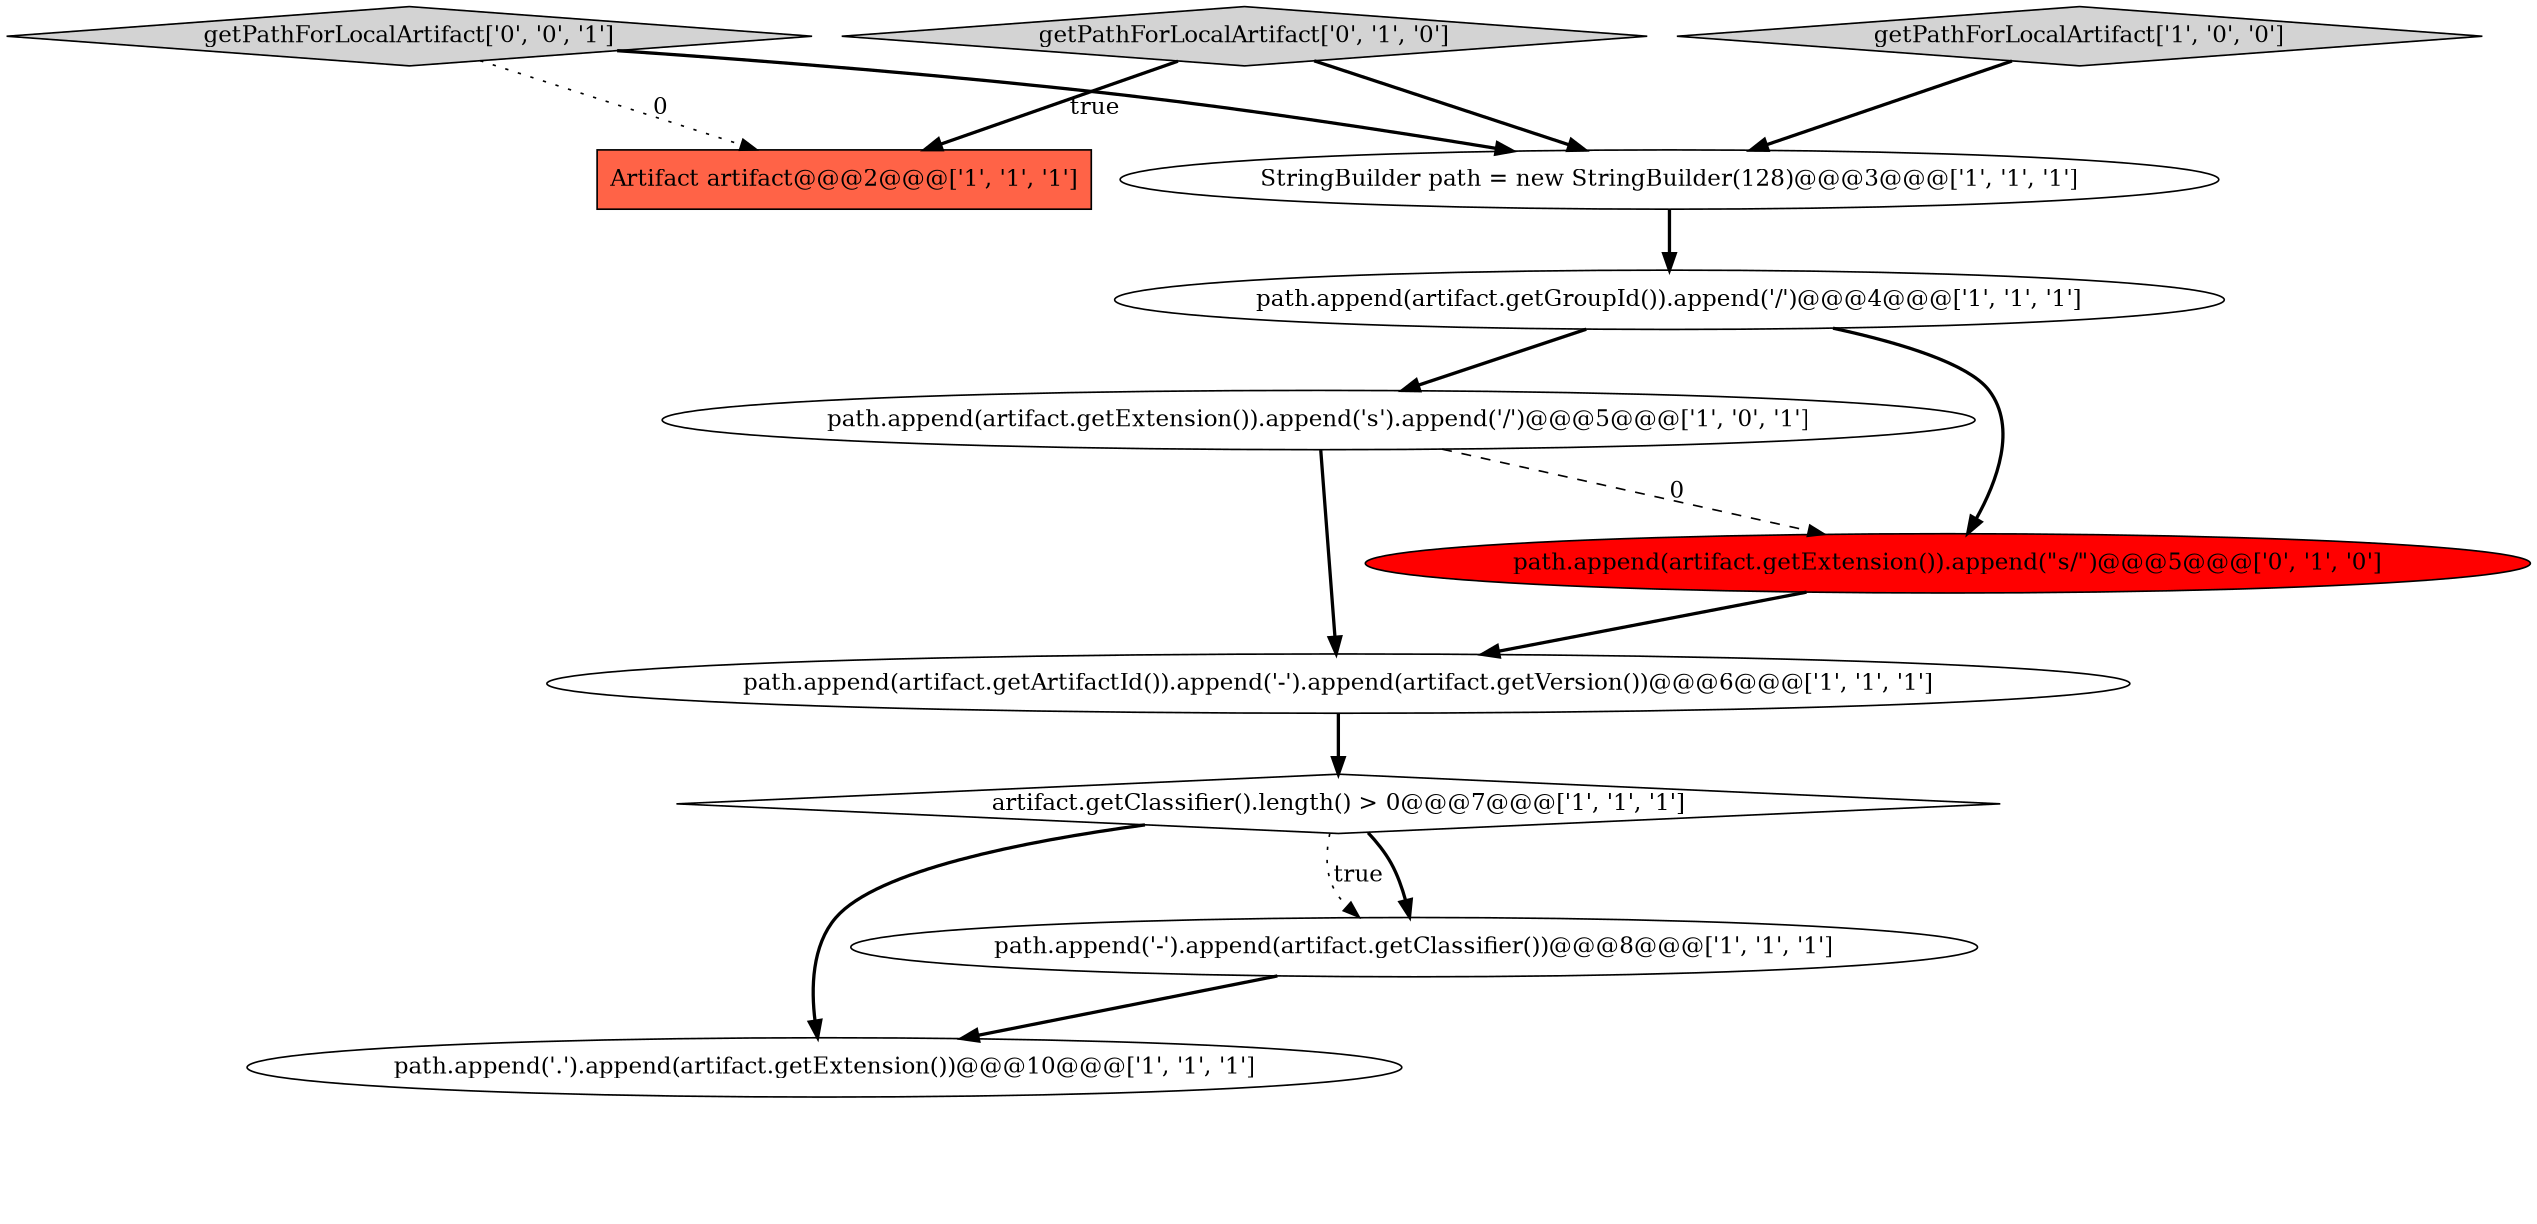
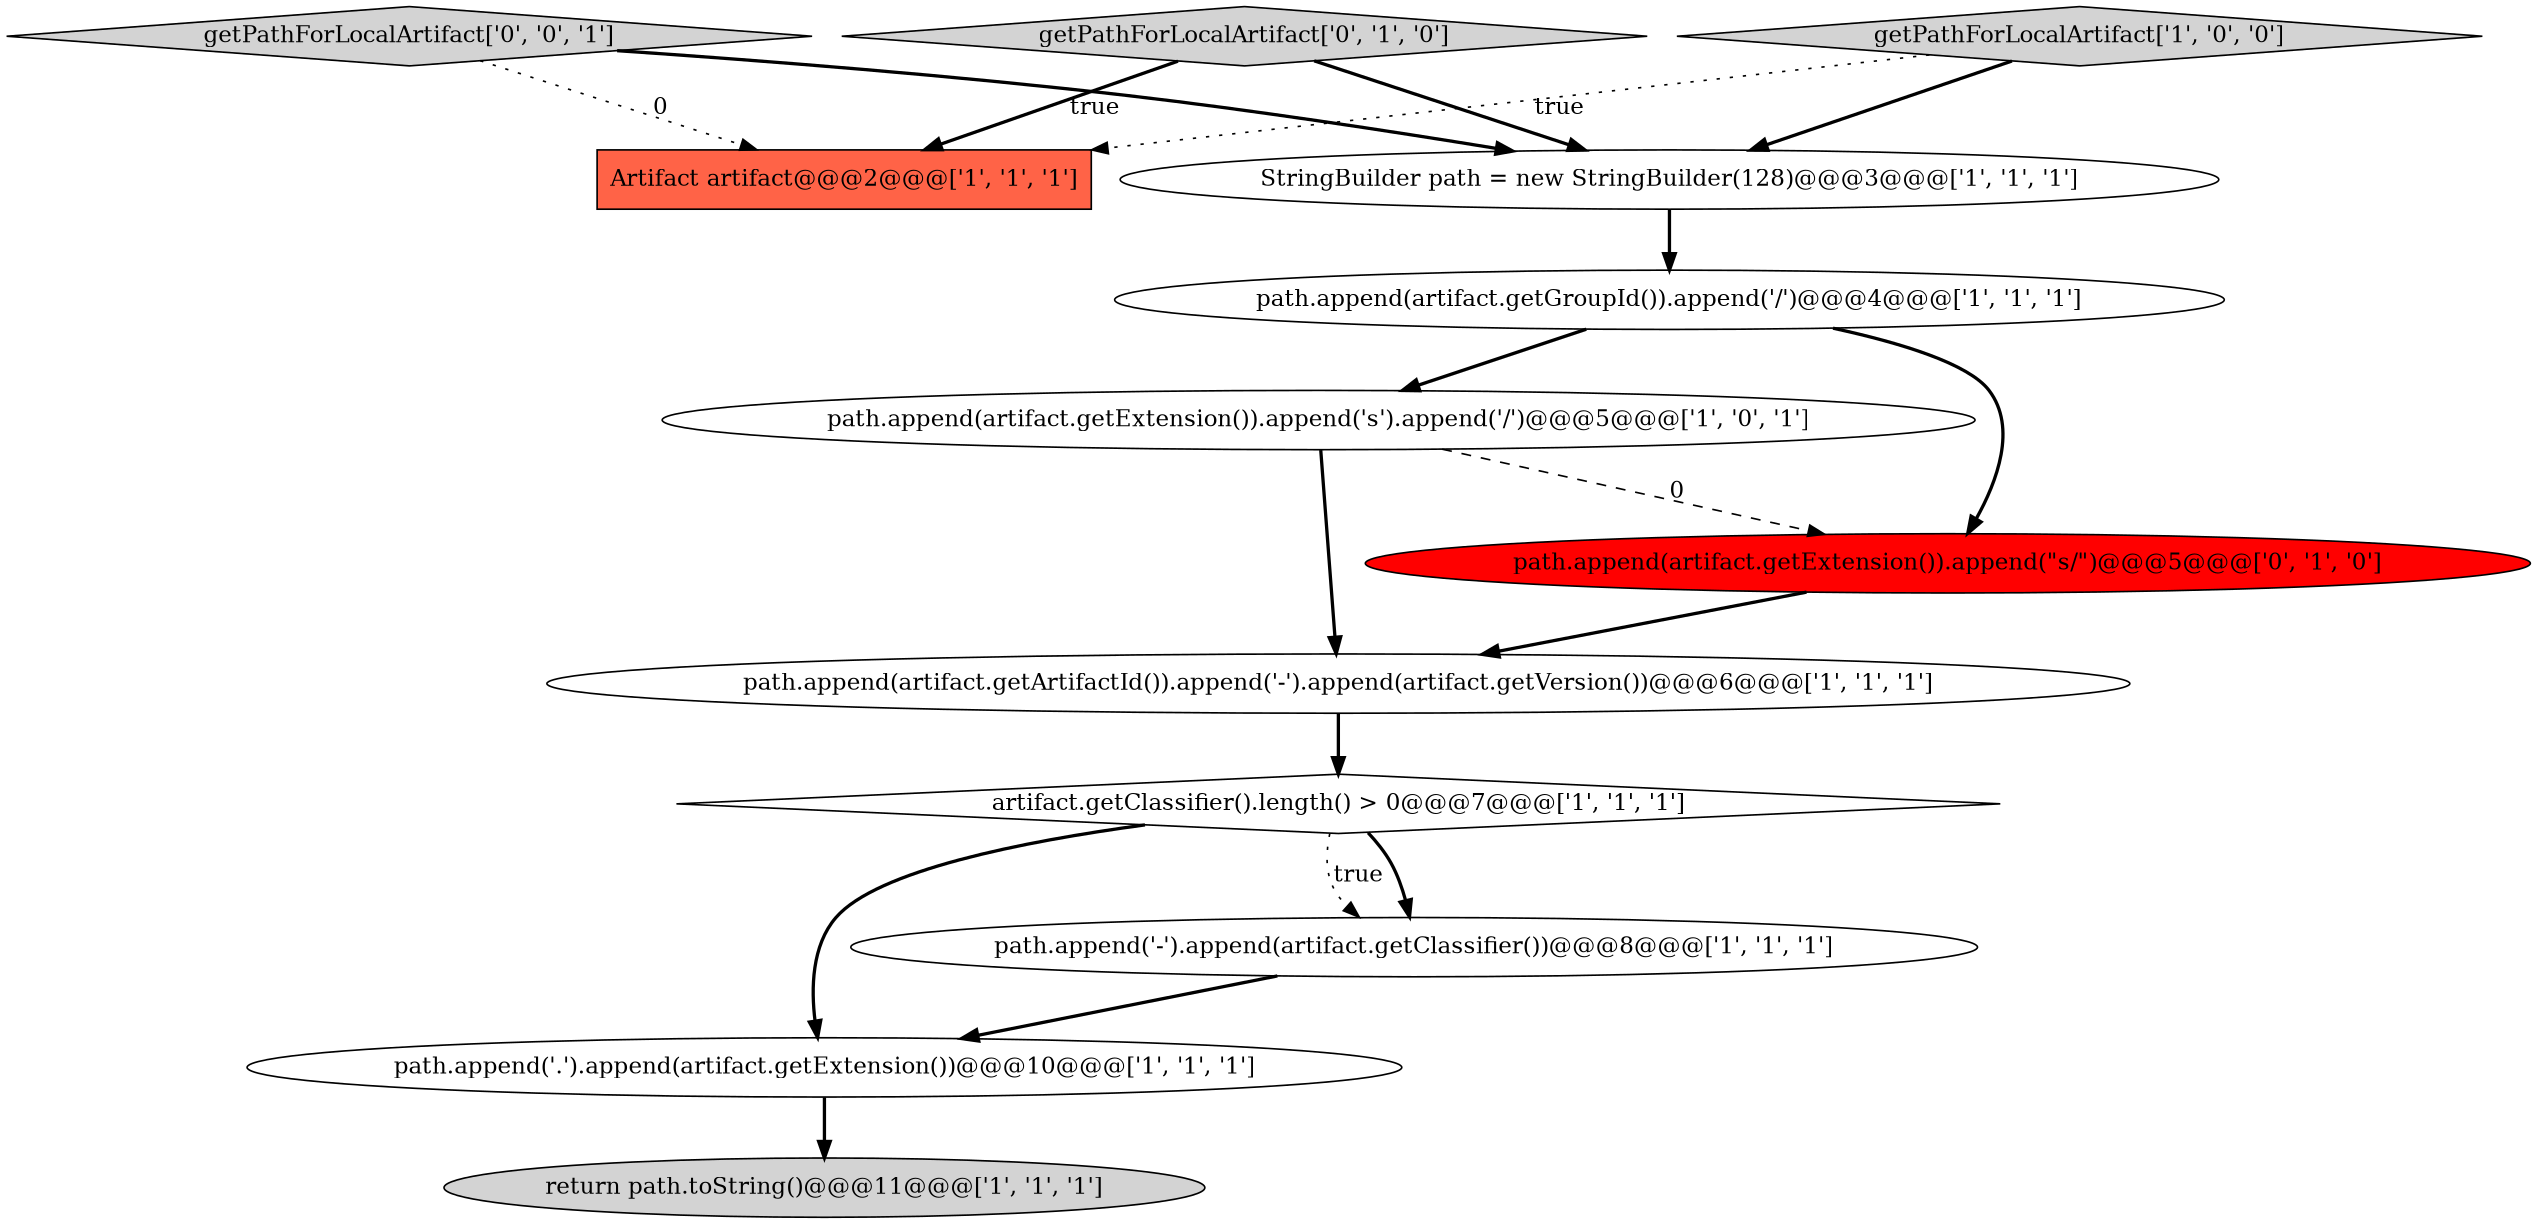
edge "getPathForLocalArtifact['1', '0', '0']" -> "Artifact artifact@@@2@@@['1', '1', '1']": added, label "true"
node "return path.toString()@@@11@@@['1', '1', '1']": added
